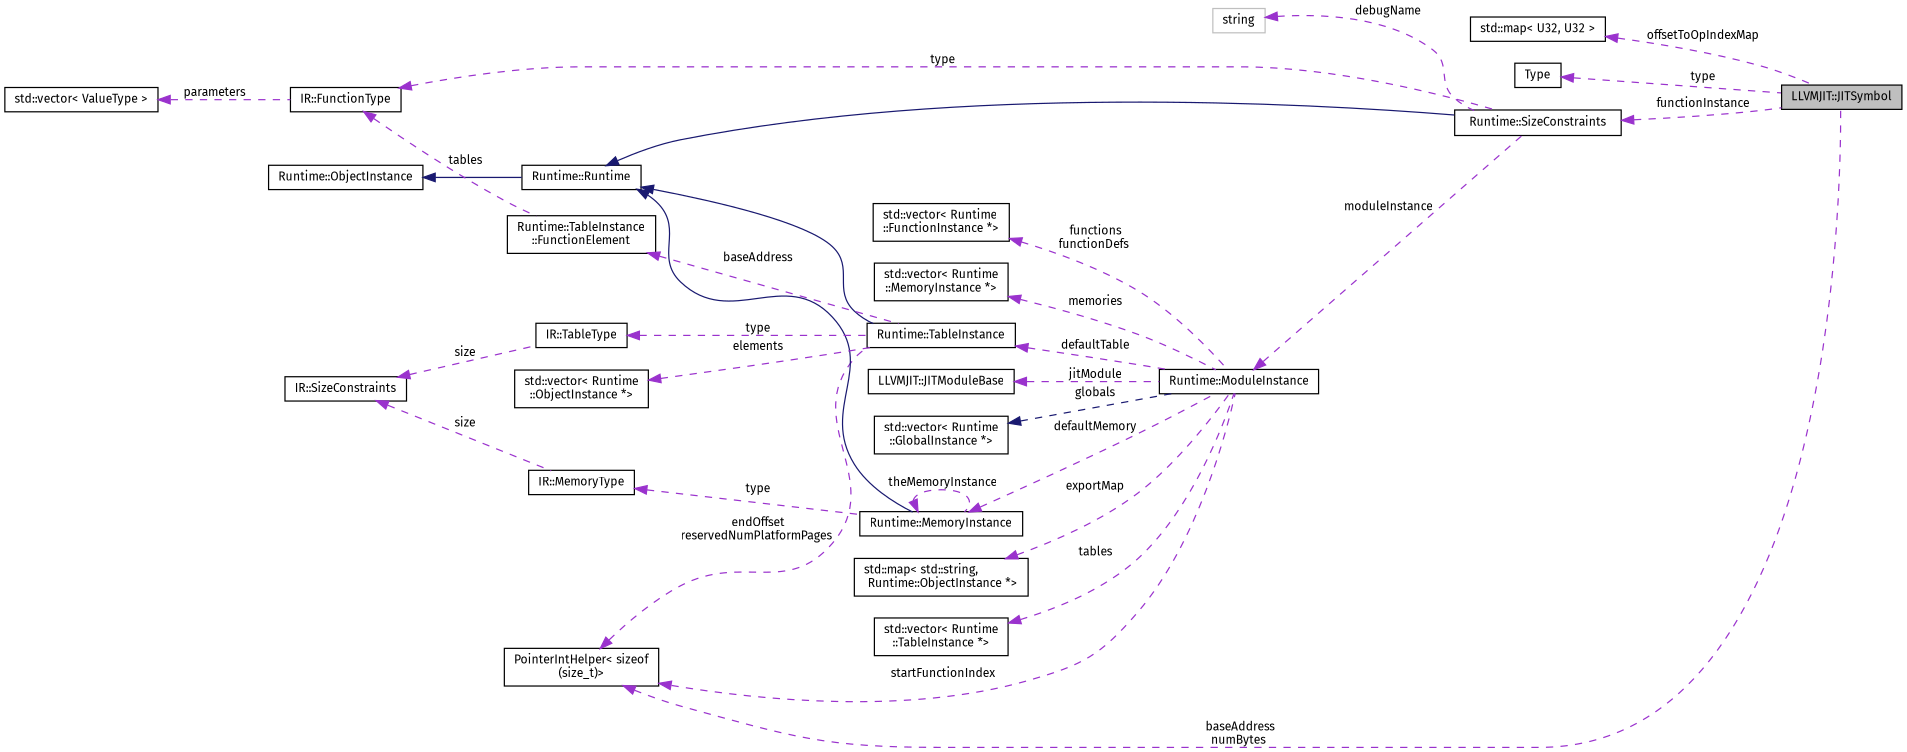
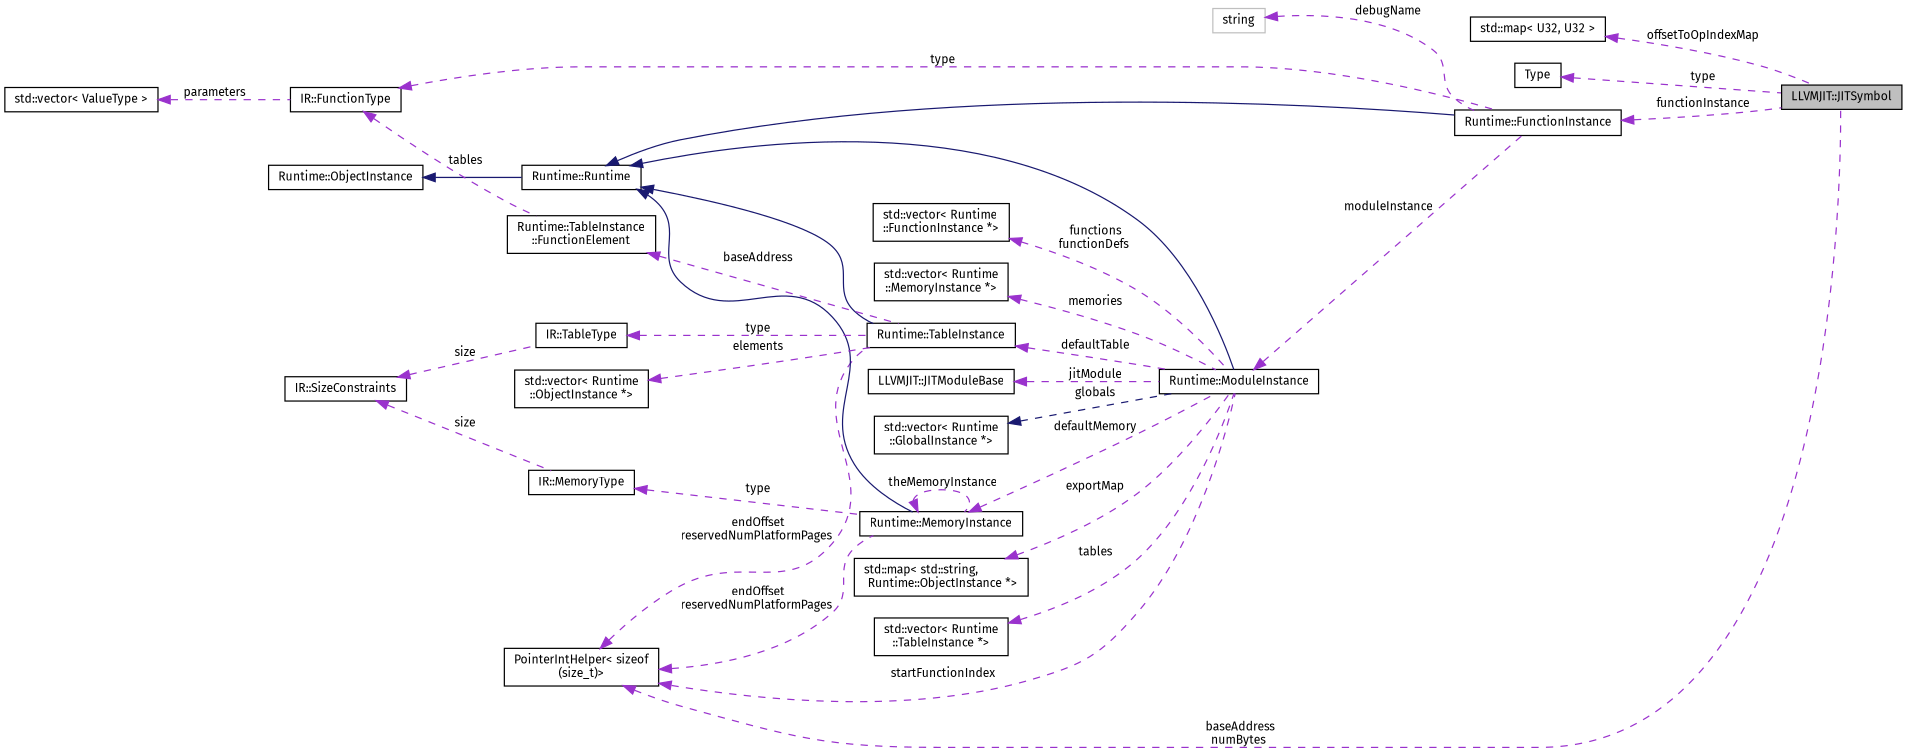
node "Runtime::SizeConstraints": label "Runtime::SizeConstraints" -> "Runtime::FunctionInstance"
edge "Runtime::ModuleInstance" -> "Runtime::Runtime": added
edge "Runtime::MemoryInstance" -> "PointerIntHelper< sizeof (size_t)>": added, label "endOffset reservedNumPlatformPages"
